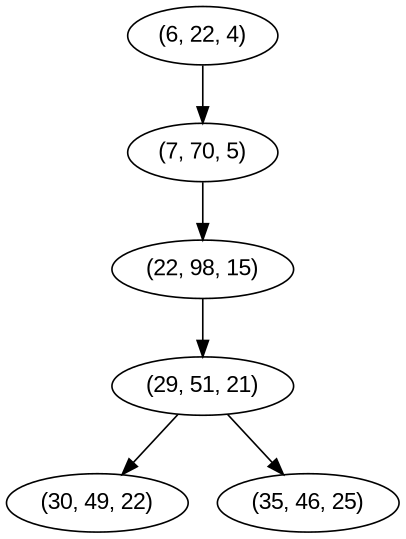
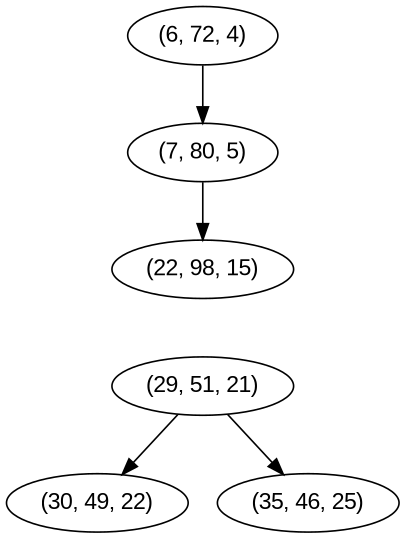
node "(6, 22, 4)": label "(6, 22, 4)" -> "(6, 72, 4)"
node "(7, 70, 5)": label "(7, 70, 5)" -> "(7, 80, 5)"
edge "(22, 98, 15)" -> "(29, 51, 21)": removed
